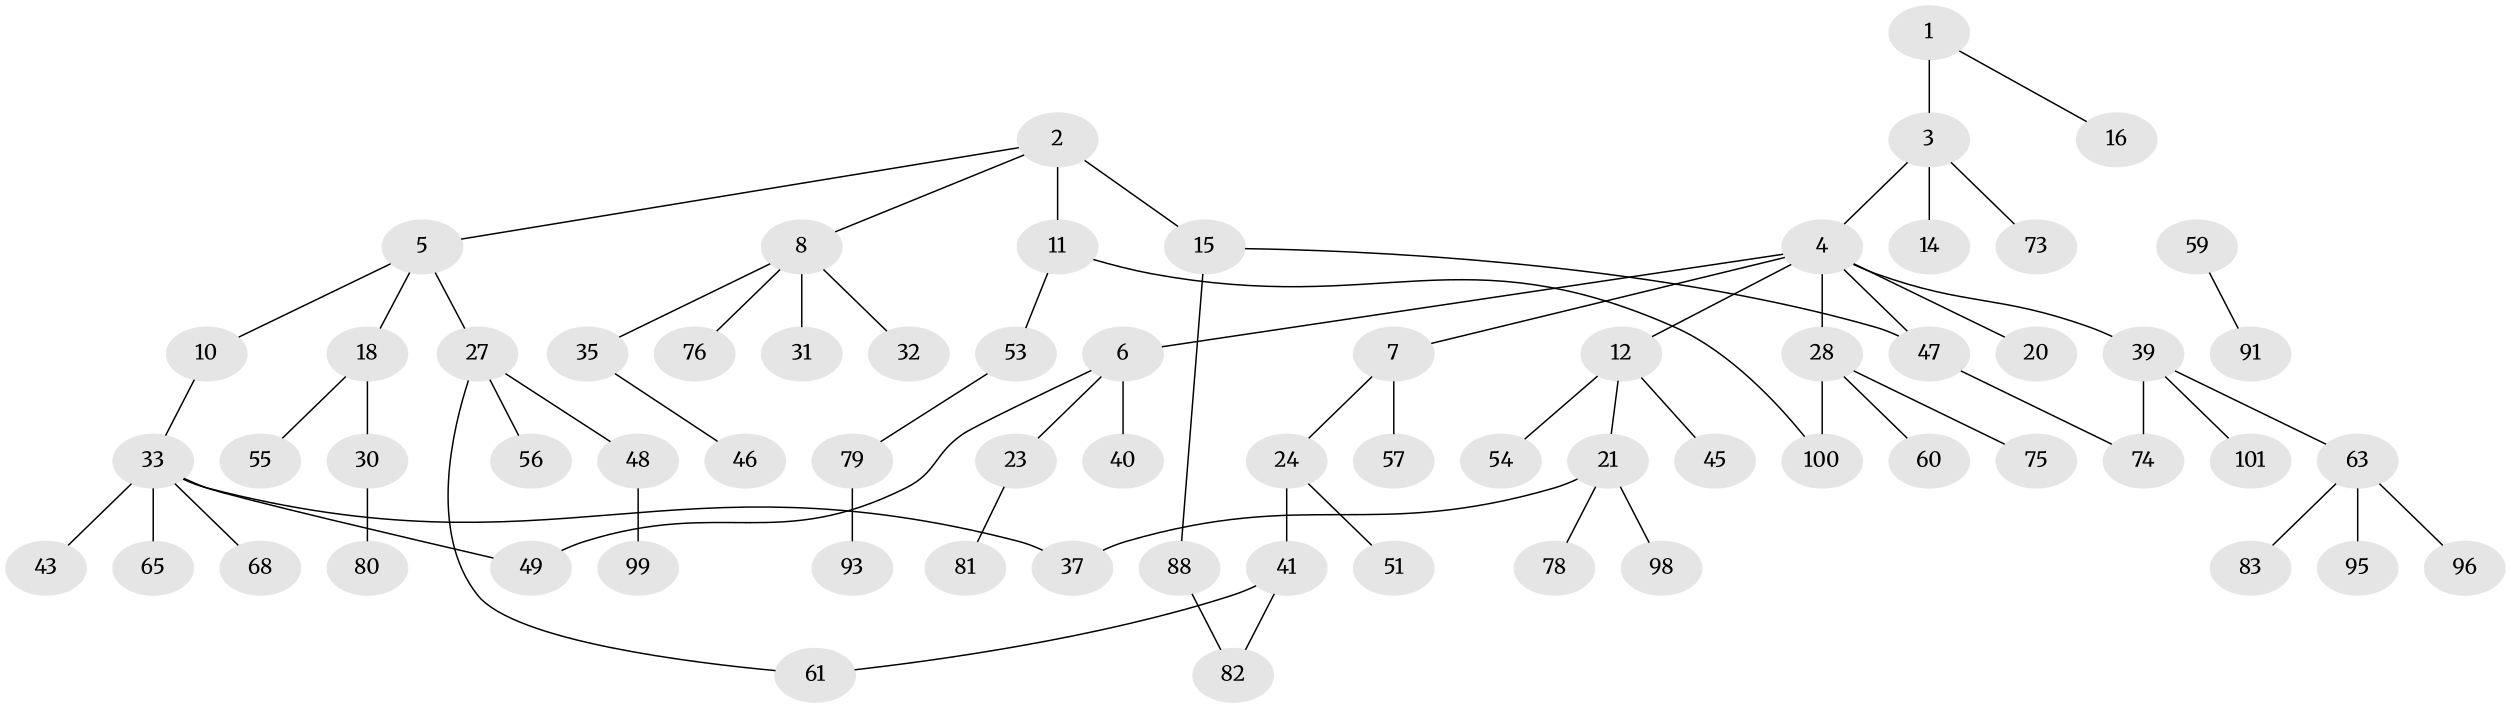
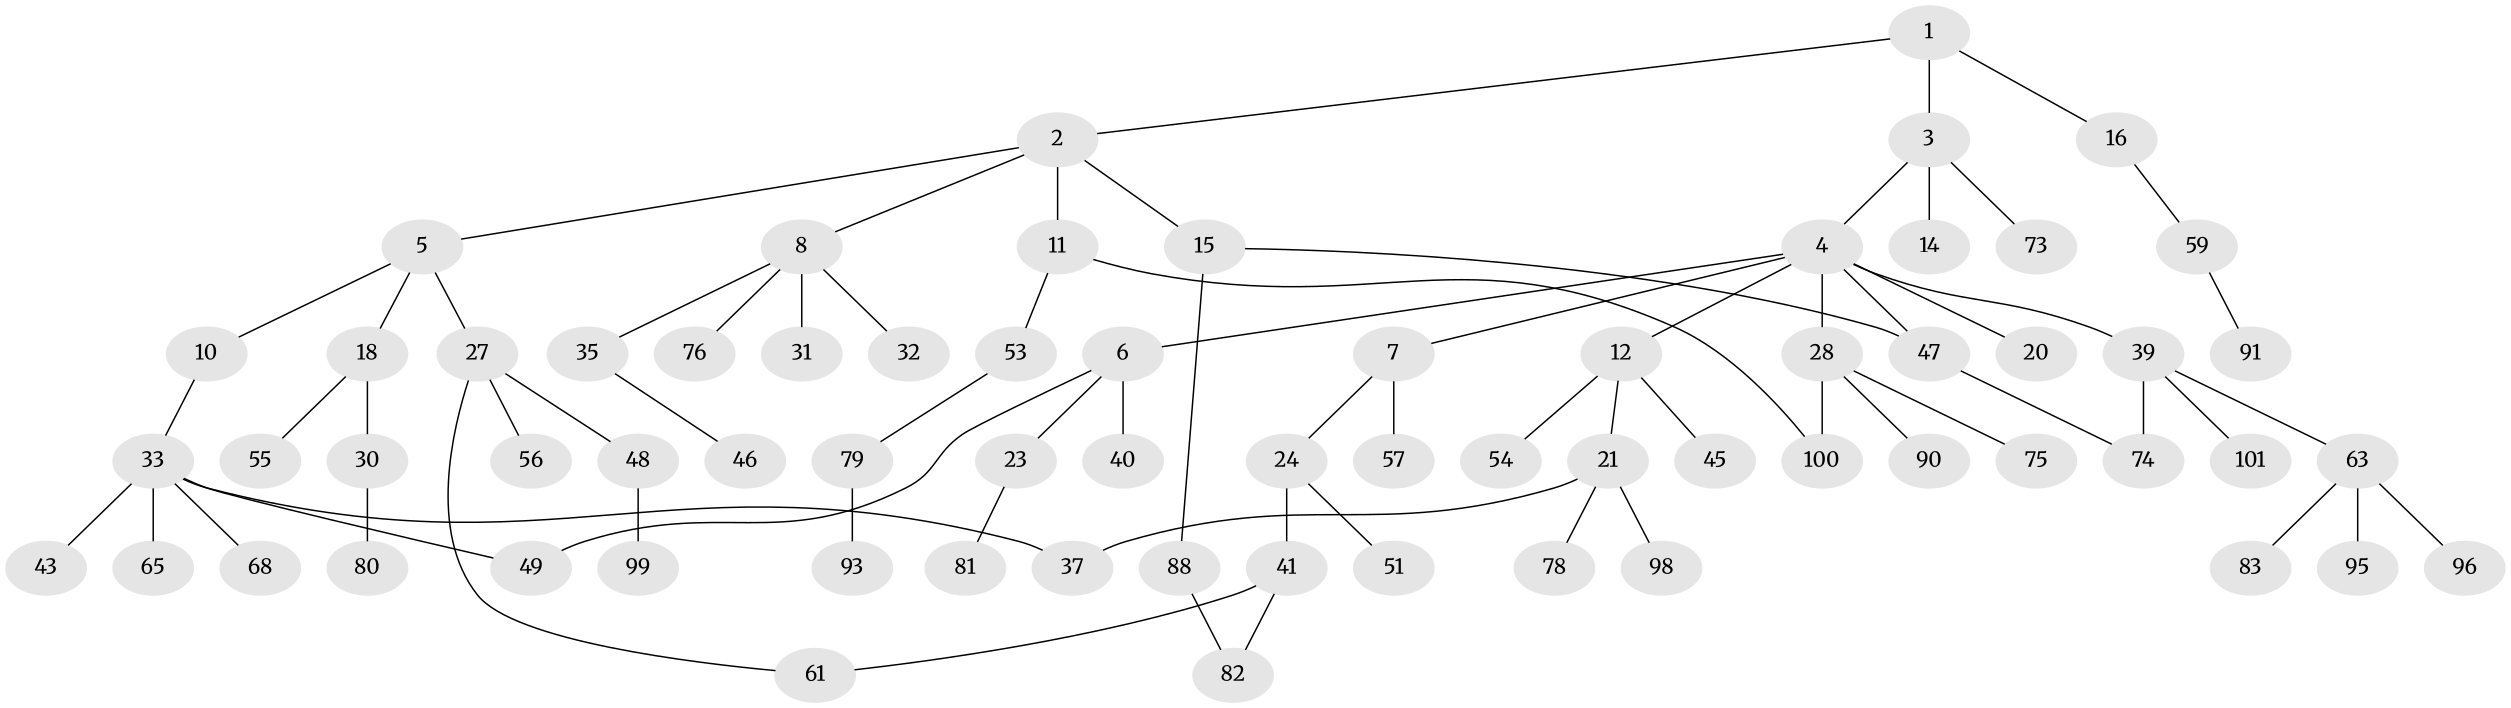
edge "1" -- "2": added
edge "16" -- "59": added
node "60": label "60" -> "90"
